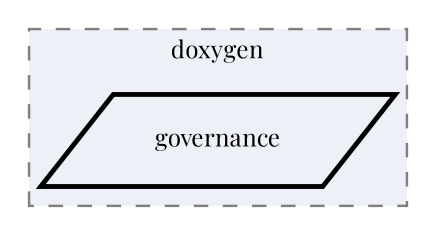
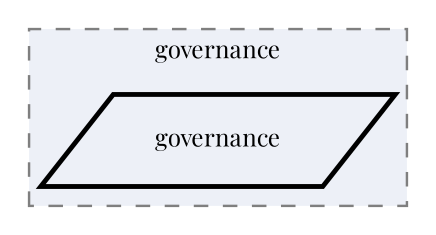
cluster "doxygen": label "doxygen" -> "governance"
